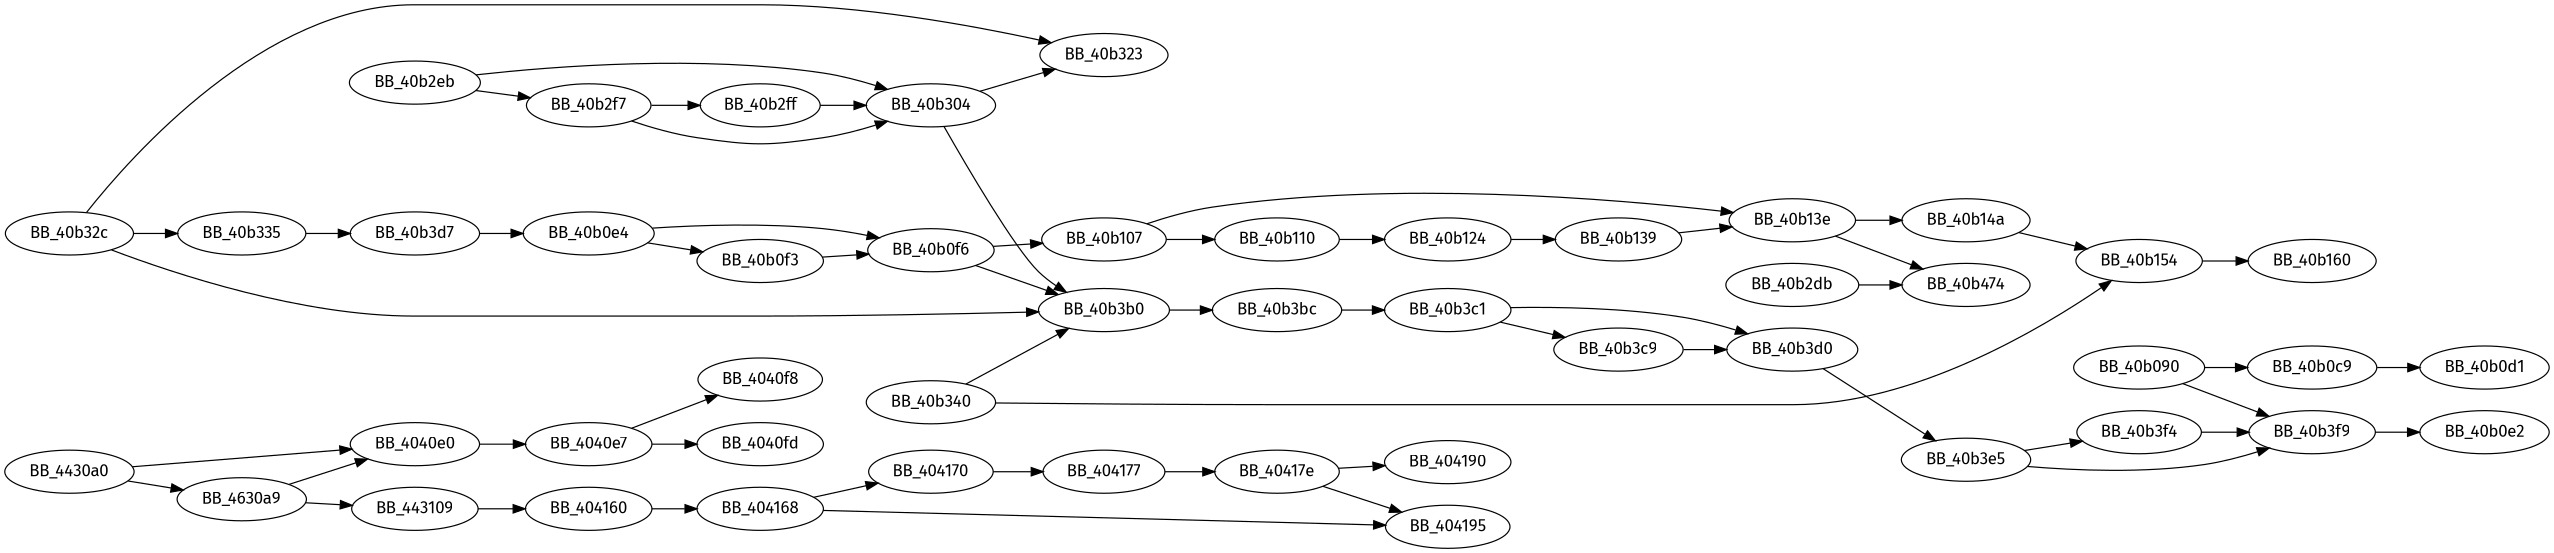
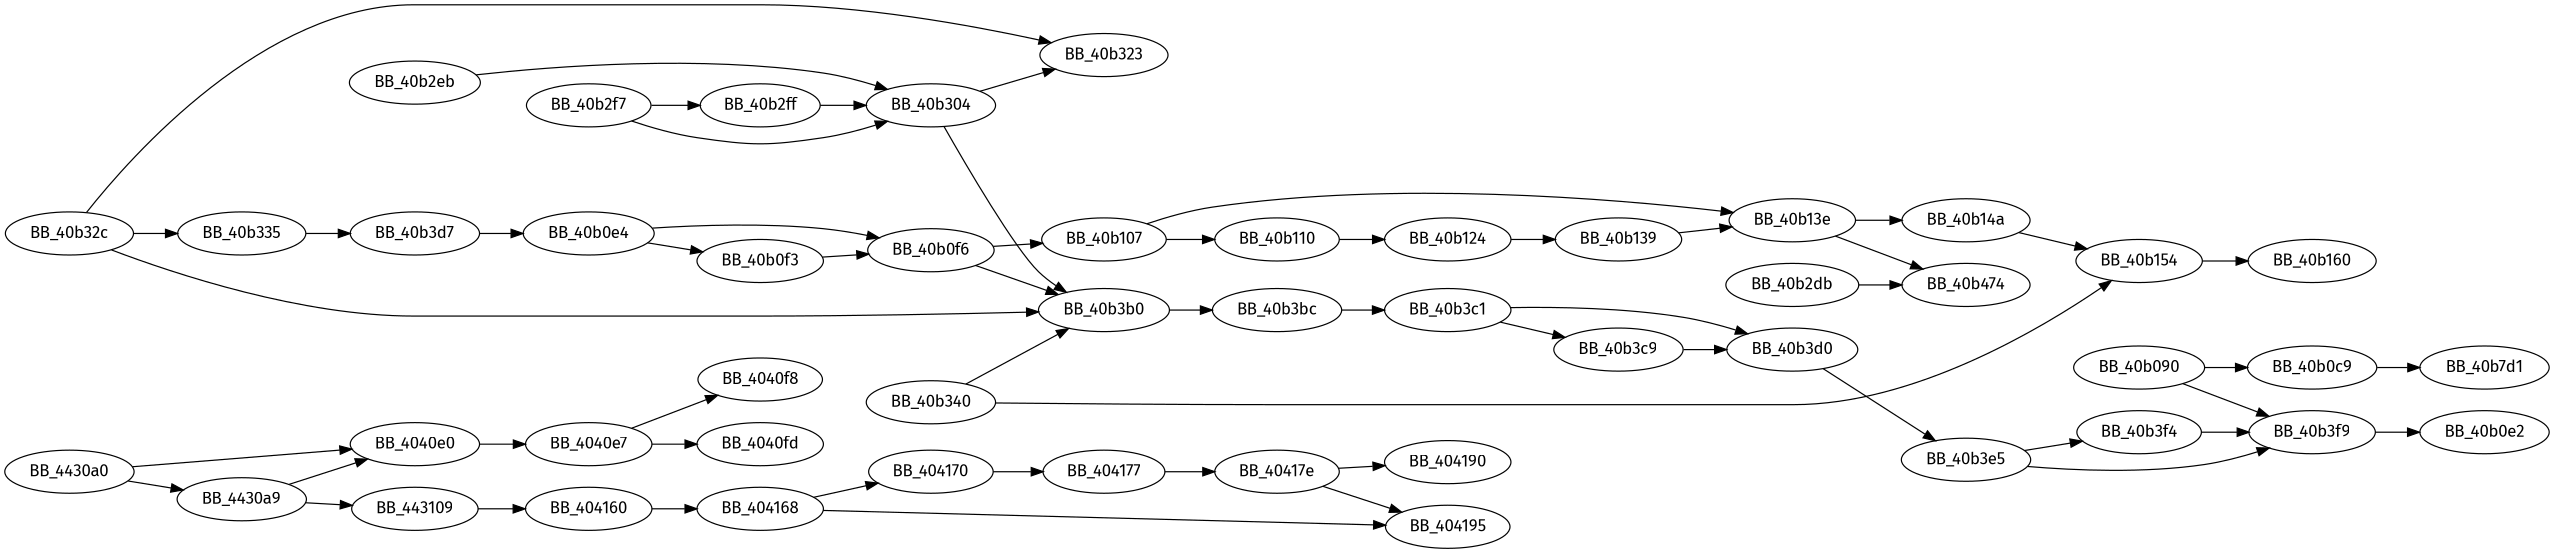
edge "BB_40b2eb" -> "BB_40b2f7": removed
node "BB_40b0d1": label "BB_40b0d1" -> "BB_40b7d1"
node "BB_4630a9": label "BB_4630a9" -> "BB_4430a9"
